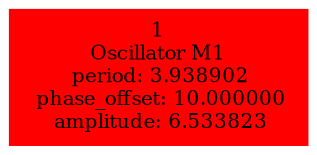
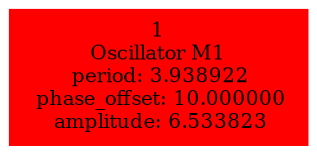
node "1": text "period: 3.938902" -> "period: 3.938922"
